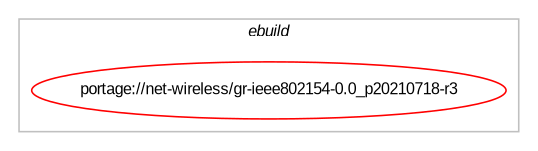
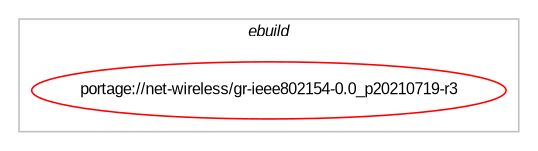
node "portage://net-wireless/gr-ieee802154-0.0_p20210718-r3": label "portage://net-wireless/gr-ieee802154-0.0_p20210718-r3" -> "portage://net-wireless/gr-ieee802154-0.0_p20210719-r3"
